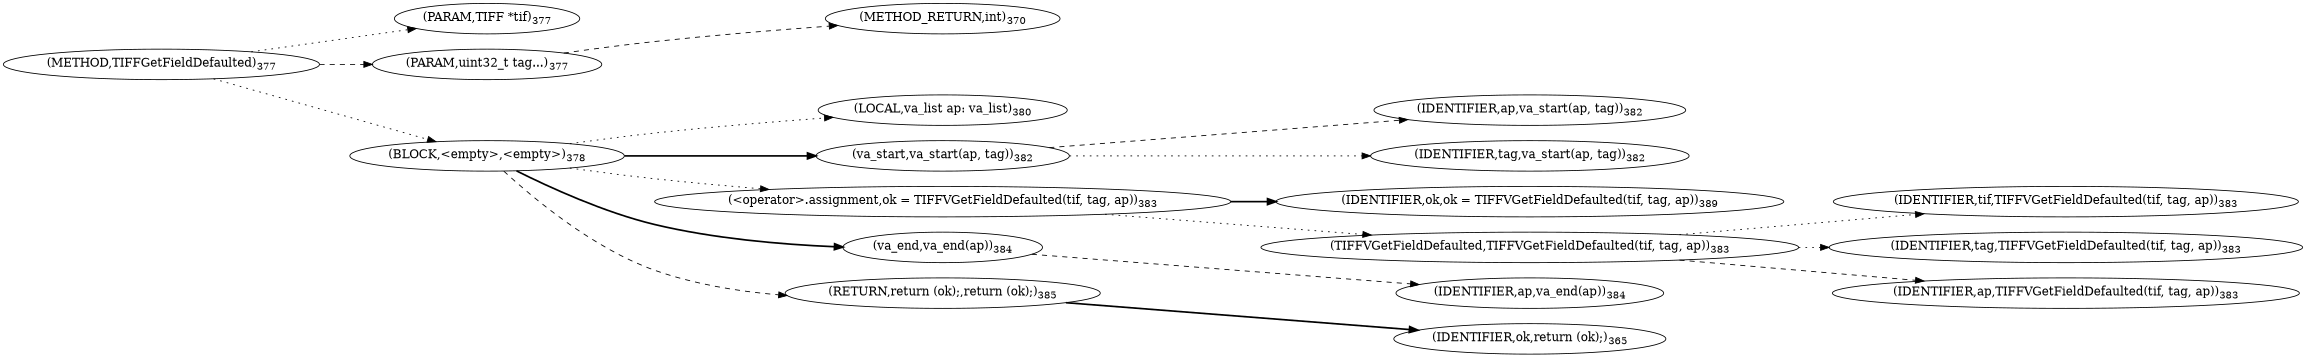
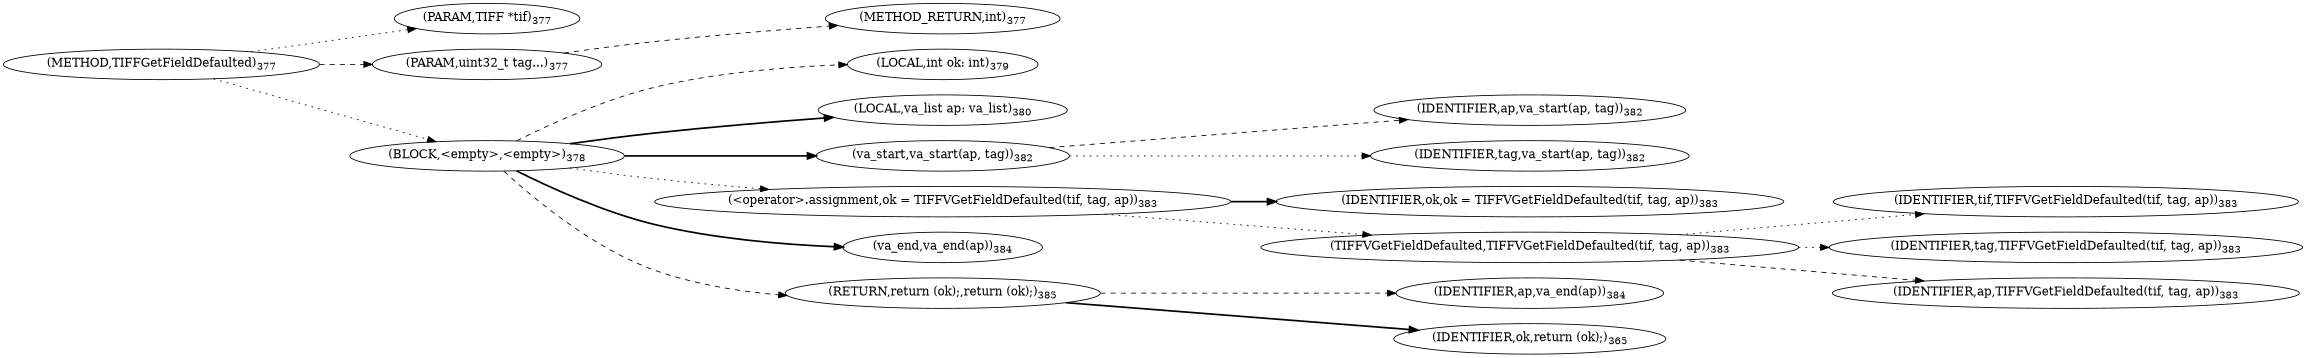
node "(METHOD_RETURN,int)": text "370" -> "377"
node "(LOCAL,int ok: int)": added
edge "(BLOCK,<empty>,<empty>)" -> "(LOCAL,va_list ap: va_list)": style dotted -> bold
node "(IDENTIFIER,ok,ok = TIFFVGetFieldDefaulted(tif, tag, ap))": text "389" -> "383"
edge "(va_end,va_end(ap))" -> "(IDENTIFIER,ap,va_end(ap))": now "(RETURN,return (ok);,return (ok);)" -> "(IDENTIFIER,ap,va_end(ap))"
